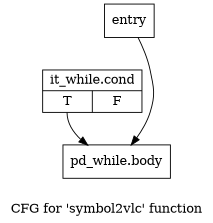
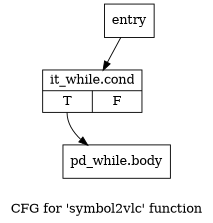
edge "entry" -> "pd_while.body": now "entry" -> "it_while.cond"
